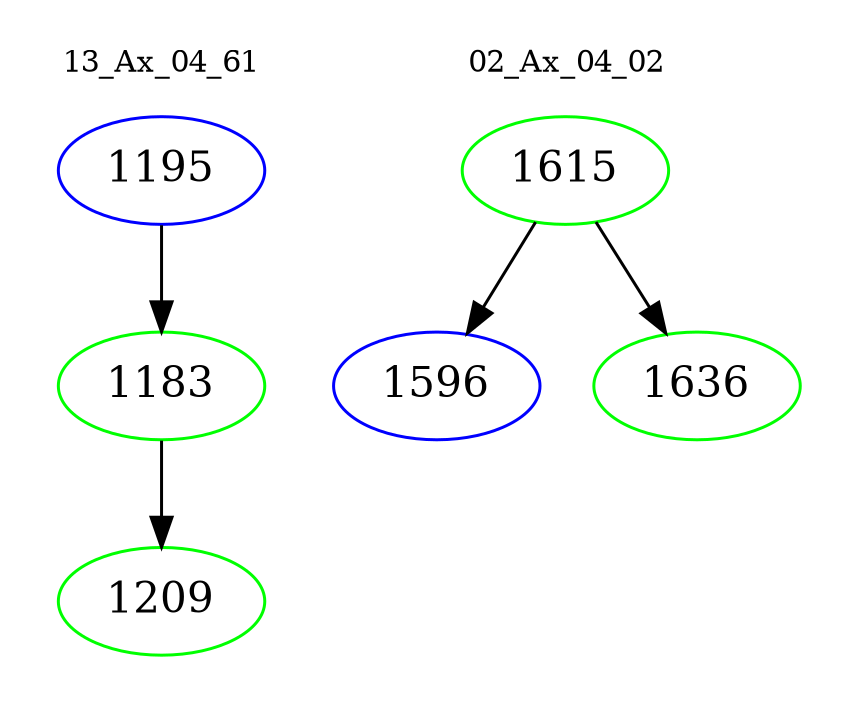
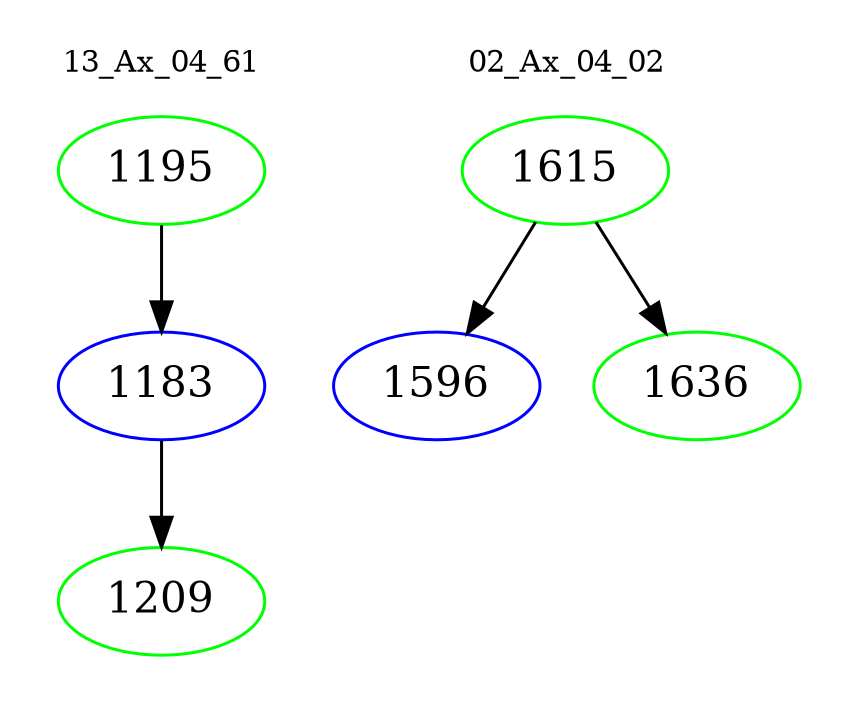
node "1195": color blue -> green
node "1183": color green -> blue
